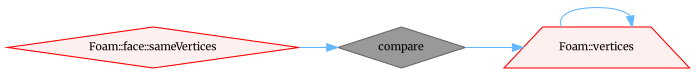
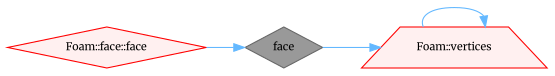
node "Foam::face::sameVertices": label "Foam::face::sameVertices" -> "Foam::face::face"
node "compare": label "compare" -> "face"
